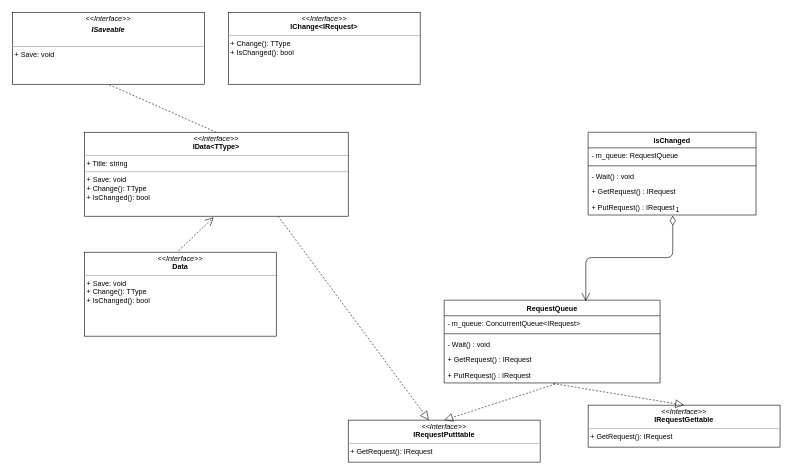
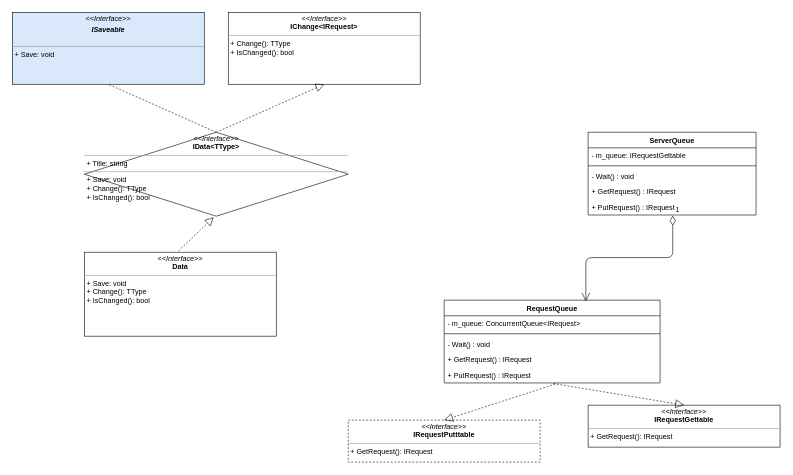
node "<<Interface>> ISaveable + Save: void": fillcolor #ffffff -> #dae8fc
node "IsChanged": label "IsChanged" -> "ServerQueue"
node "- m_queue: RequestQueue": label "- m_queue: RequestQueue" -> "- m_queue: IRequestGettable"
node "<<Interface>> IData<TType> + Title: string + Save: void + Change(): TType + IsChanged(): bool": shape rectangle -> diamond
edge "<<Interface>> Data + Save: void + Change(): TType + IsChanged(): bool" -> "<<Interface>> IData<TType> + Title: string + Save: void + Change(): TType + IsChanged(): bool": arrowhead open -> block
edge "<<Interface>> IData<TType> + Title: string + Save: void + Change(): TType + IsChanged(): bool" -> "<<Interface>> IRequestPutttable + GetRequest(): IRequest": now "<<Interface>> IData<TType> + Title: string + Save: void + Change(): TType + IsChanged(): bool" -> "<<Interface>> IChange<IRequest> + Change(): TType + IsChanged(): bool"
node "<<Interface>> IRequestPutttable + GetRequest(): IRequest": style solid -> dashed
